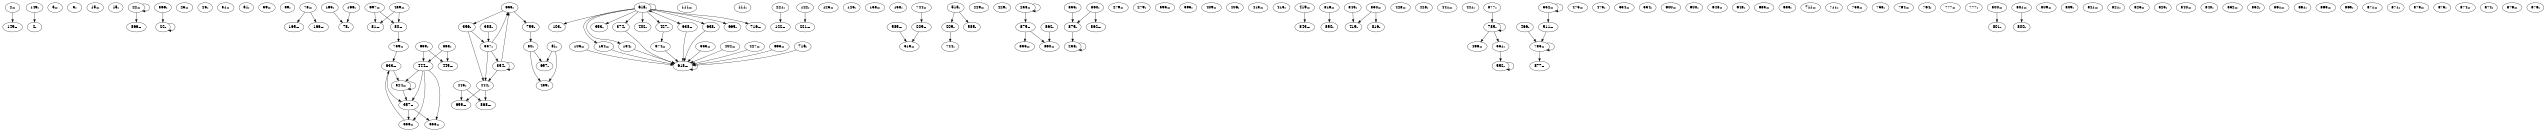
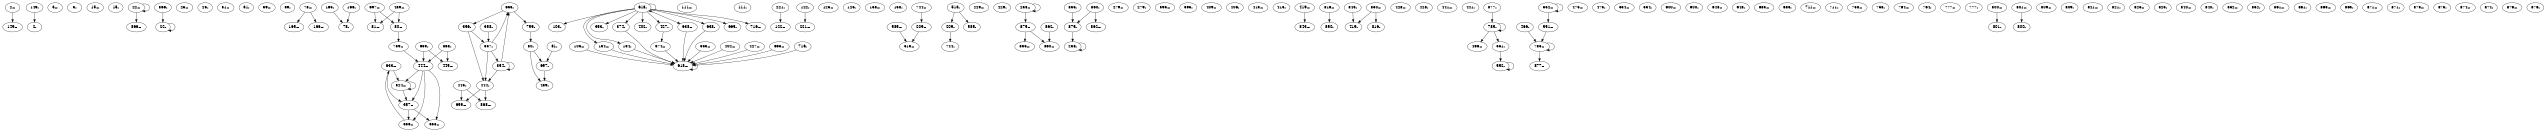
node "511+": label "511+" -> "551+"
edge "759+" -> "633+": now "759+" -> "444+"
edge "81-" -> "489-": now "697-" -> "489-"
